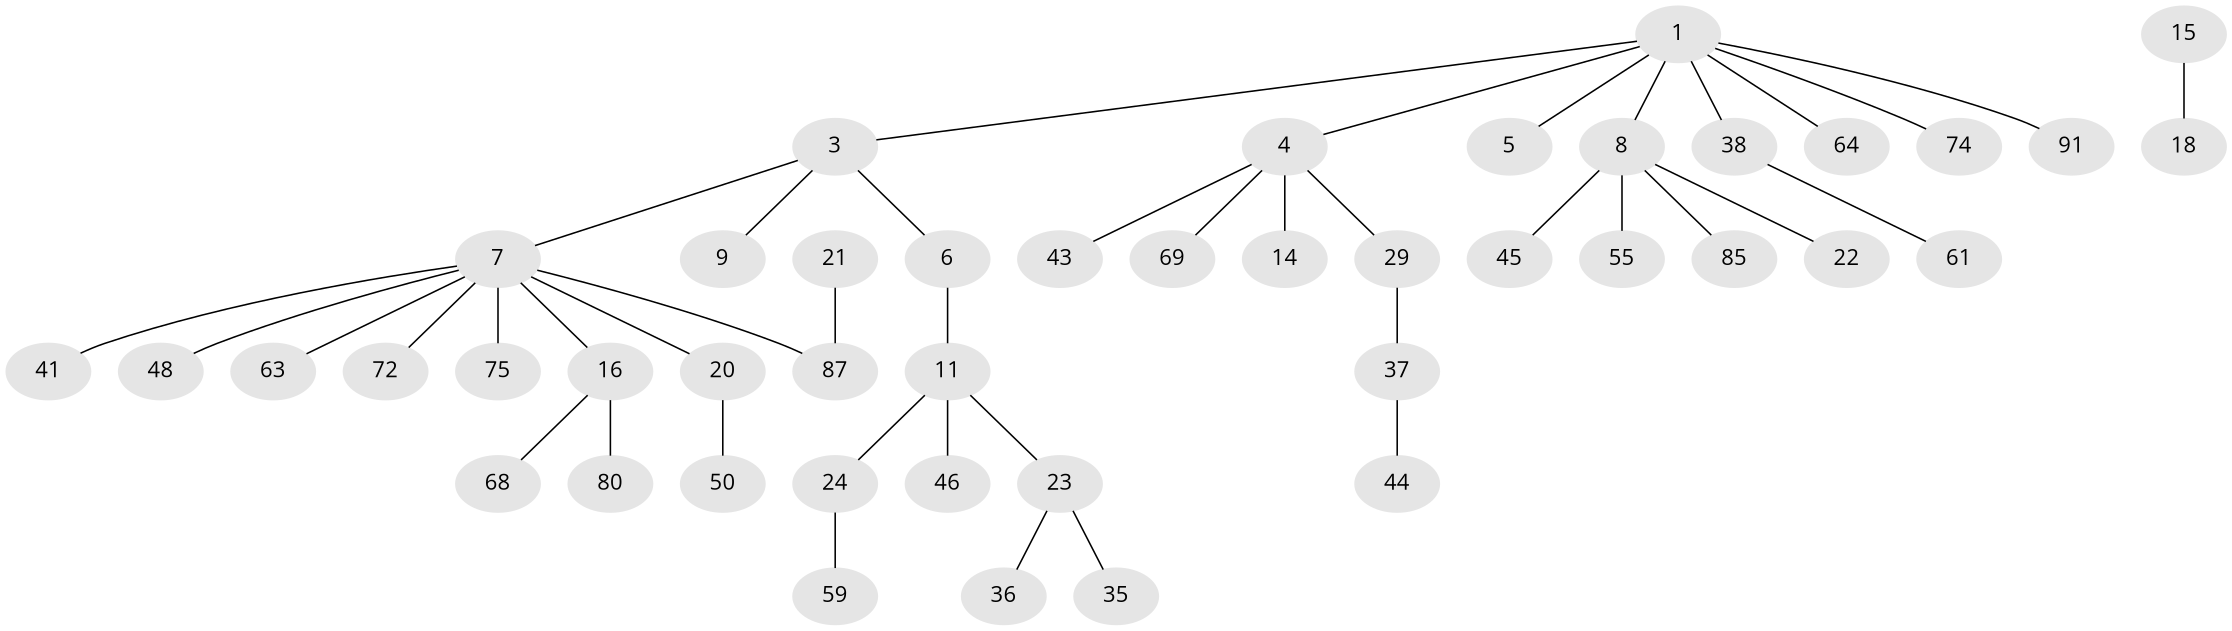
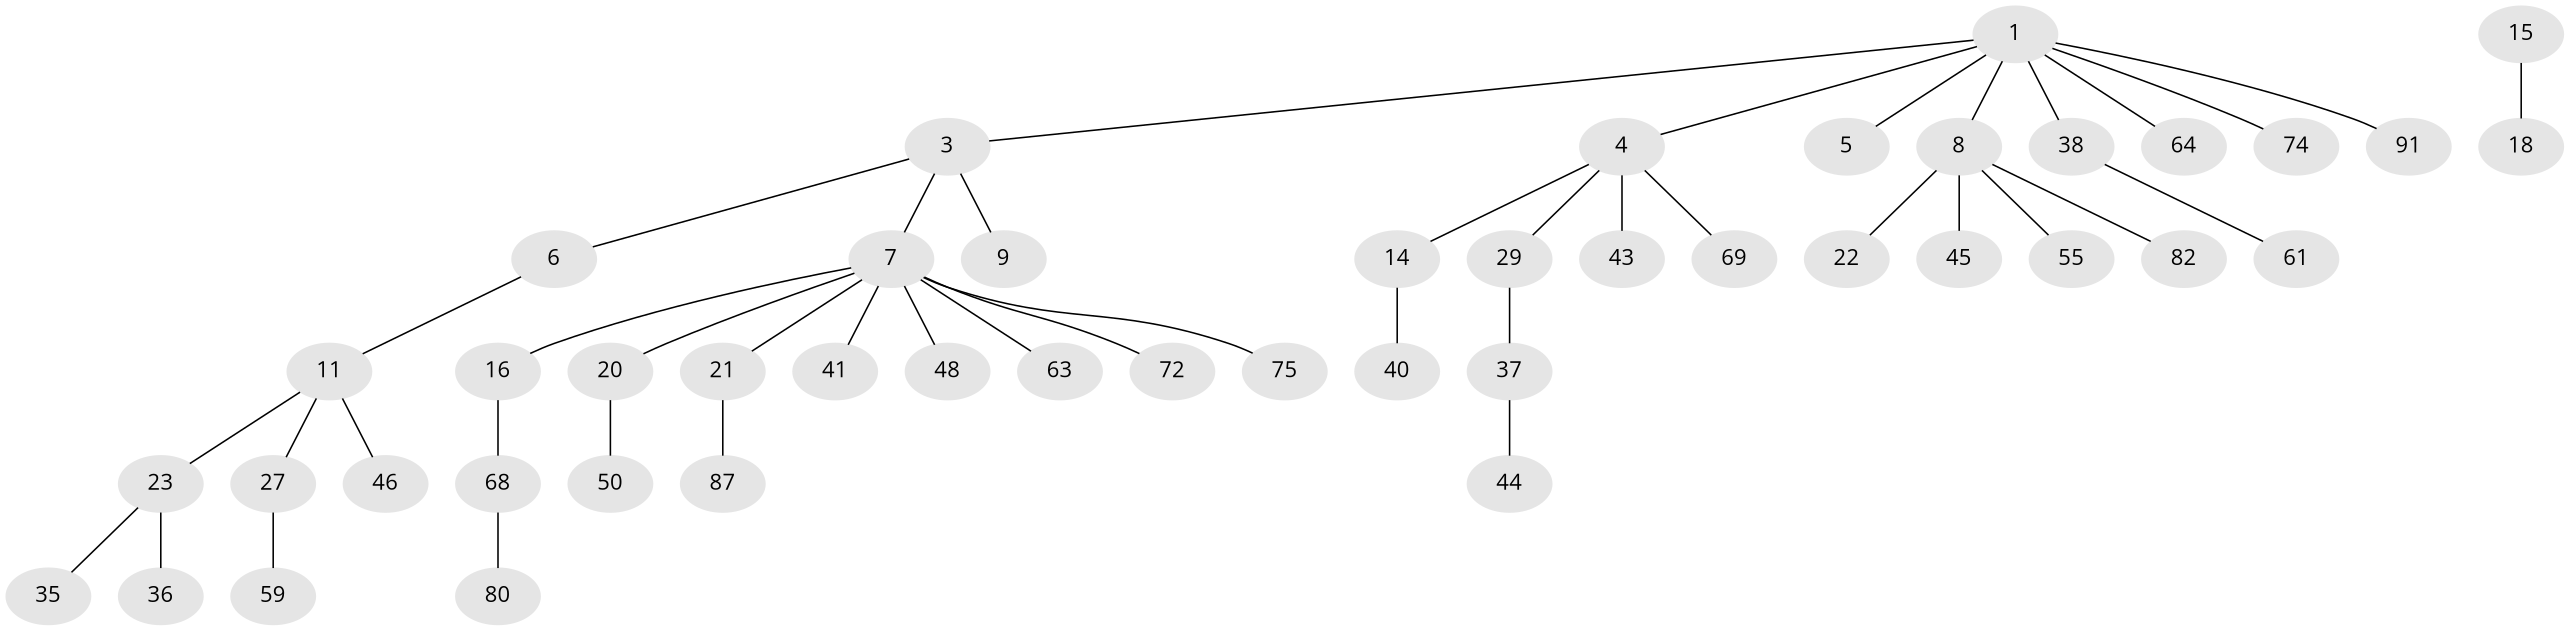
node "85": label "85" -> "82"
edge "7" -- "87": now "7" -- "21"
node "40": added
edge "16" -- "80": now "68" -- "80"
node "24": label "24" -> "27"
